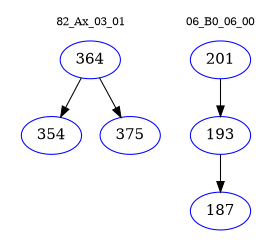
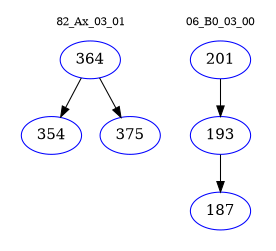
cluster "06_B0_06_00": label "06_B0_06_00" -> "06_B0_03_00"
